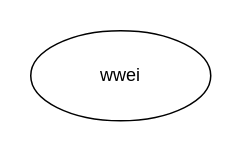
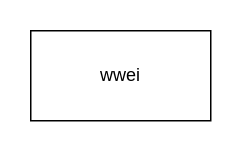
node "wwei": shape ellipse -> rectangle
